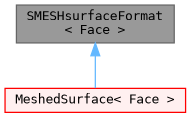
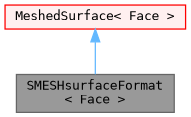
edge "MeshedSurface< Face >" -> "SMESHsurfaceFormat < Face >": reversed
